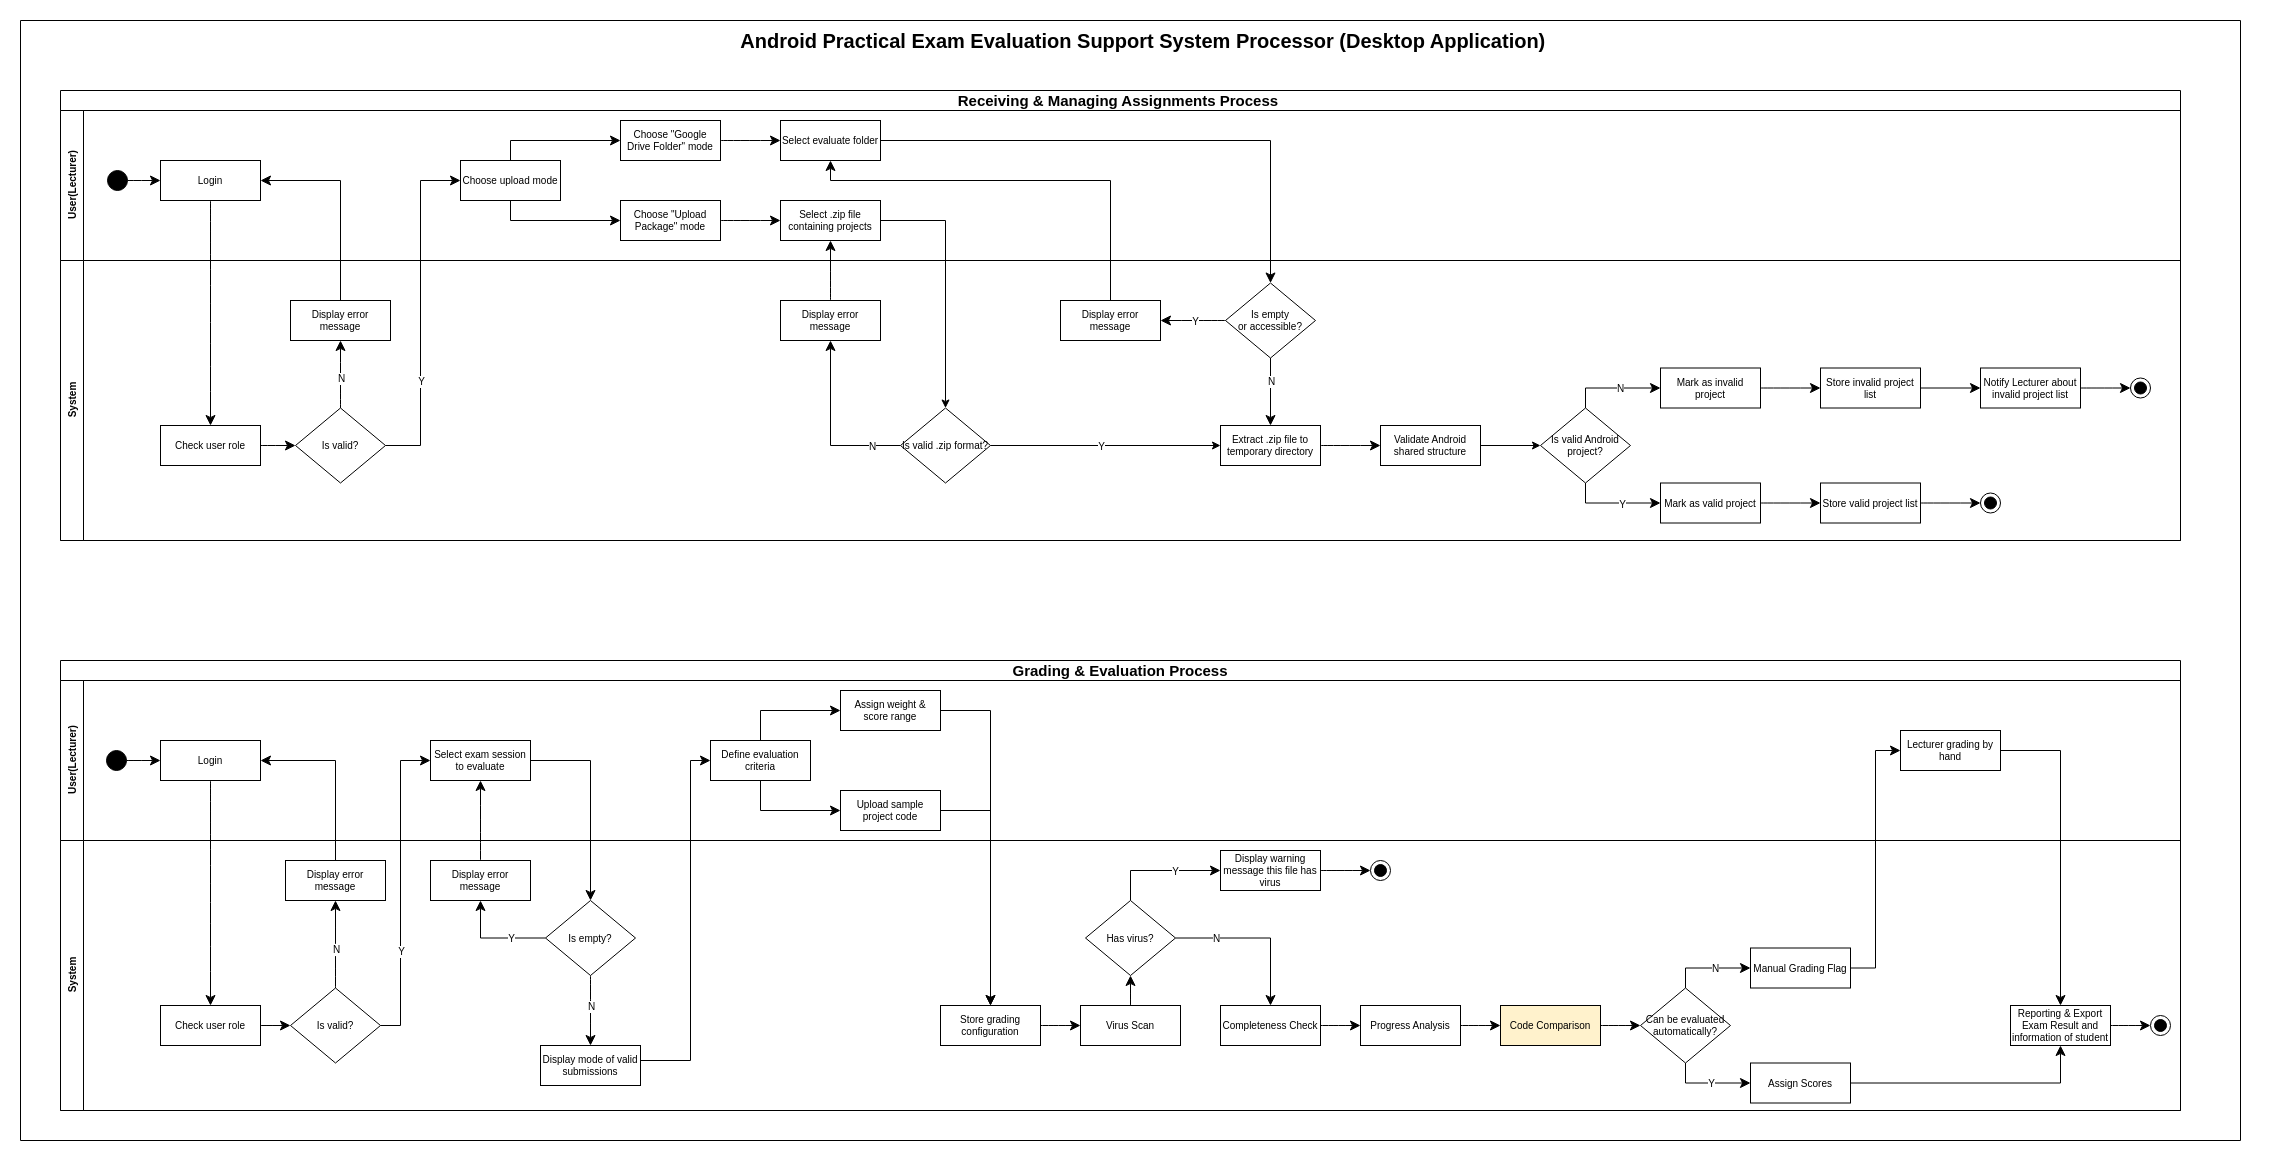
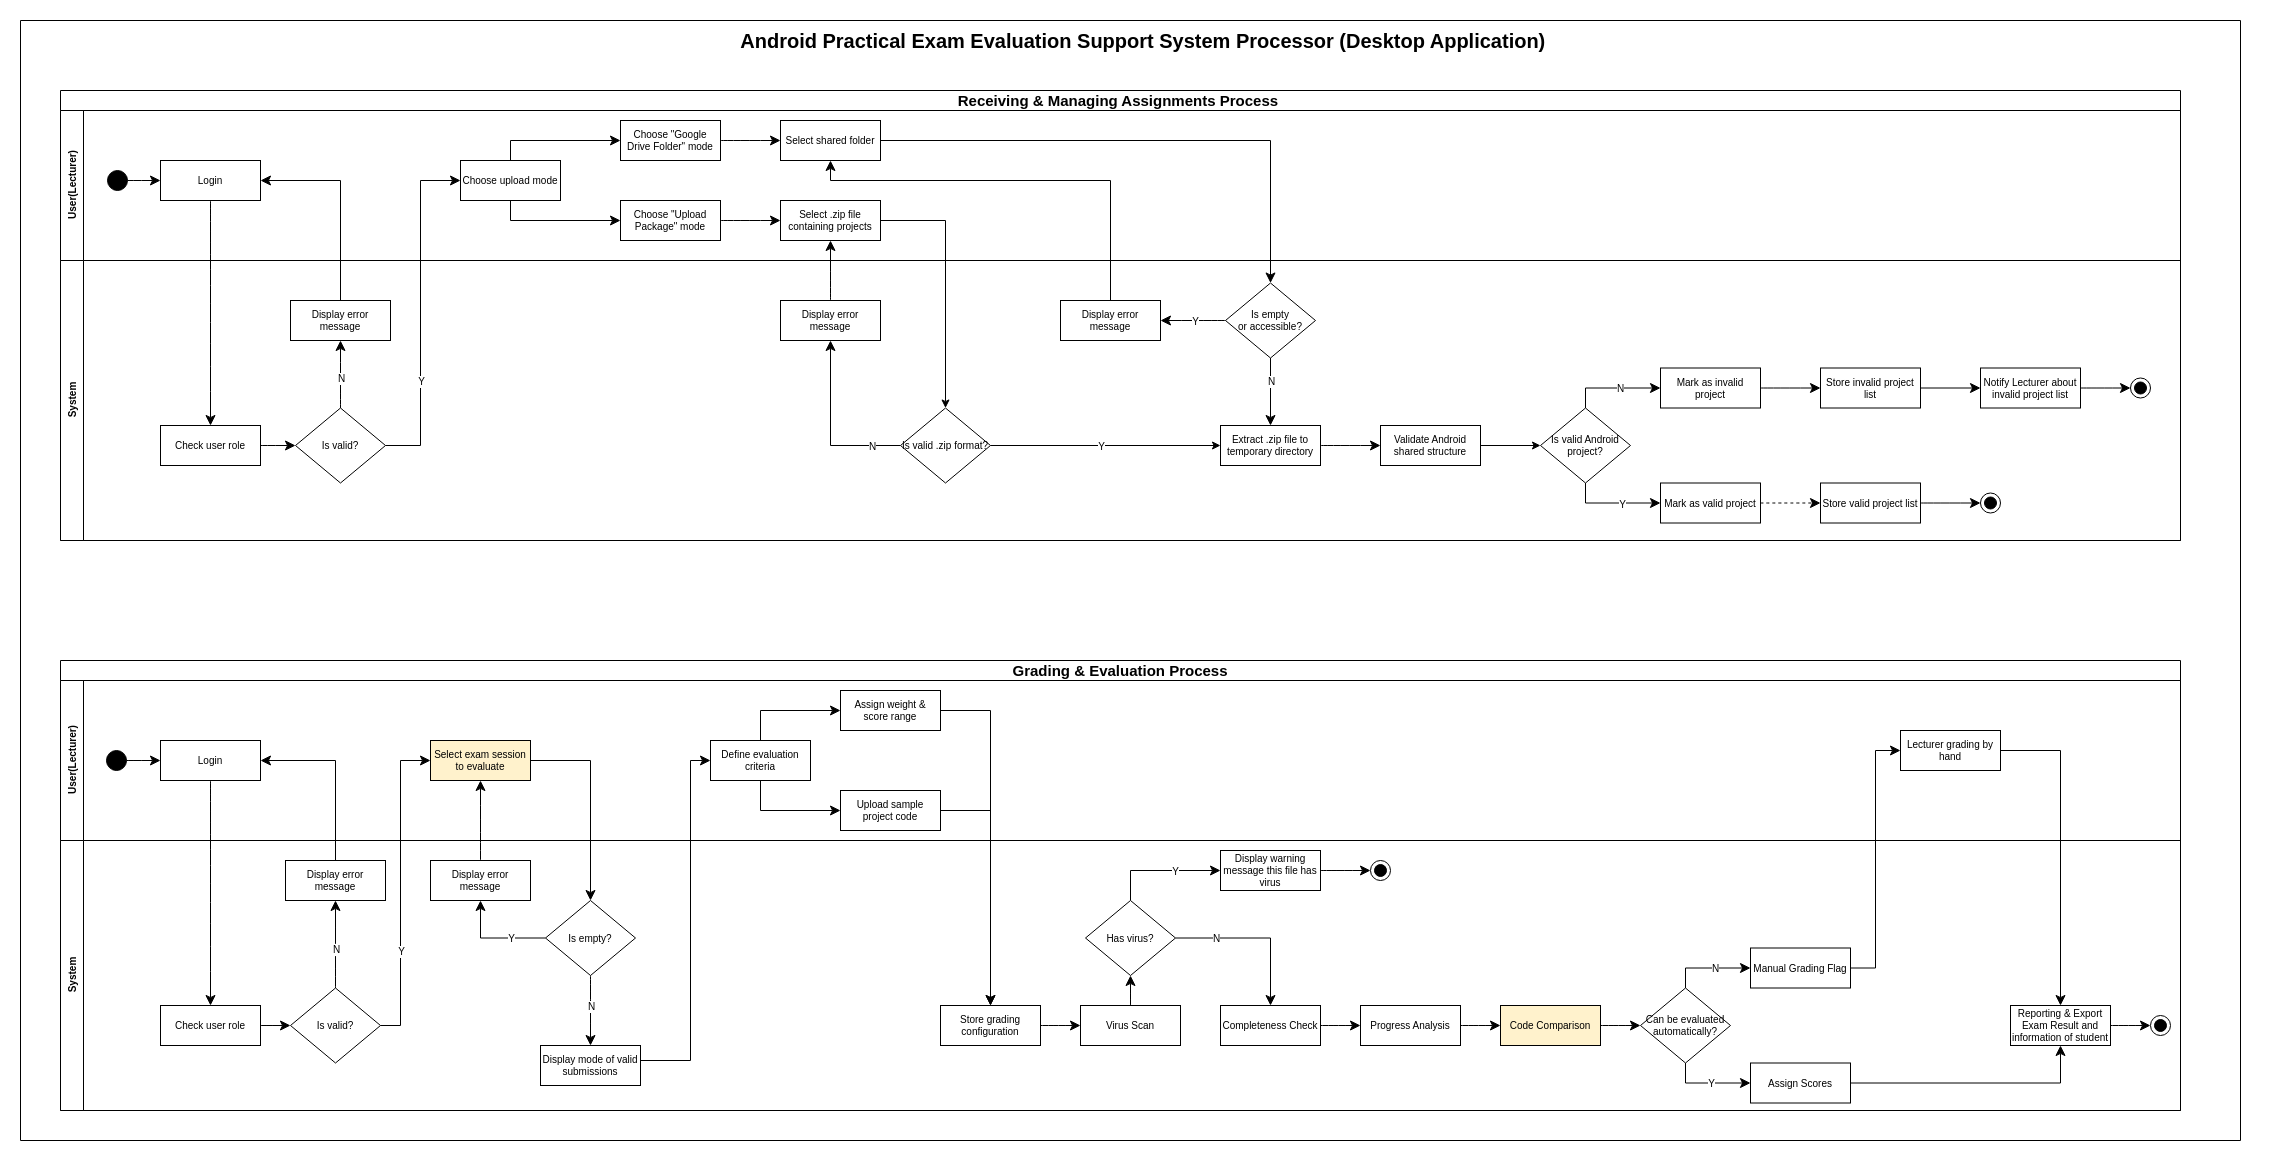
node "Select evaluate folder": label "Select evaluate folder" -> "Select shared folder"
edge "Mark as valid project" -> "Store valid project list": style solid -> dashed
node "Select exam session to evaluate": fillcolor #ffffff -> #fff2cc
